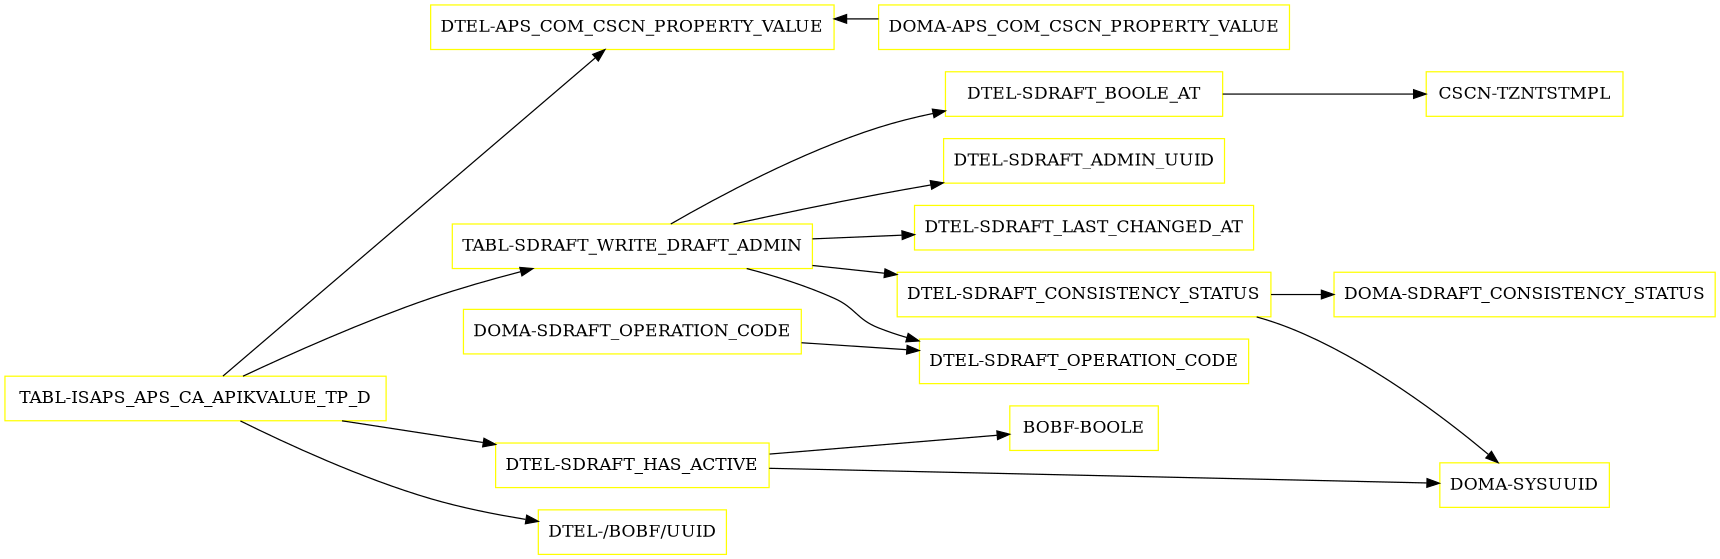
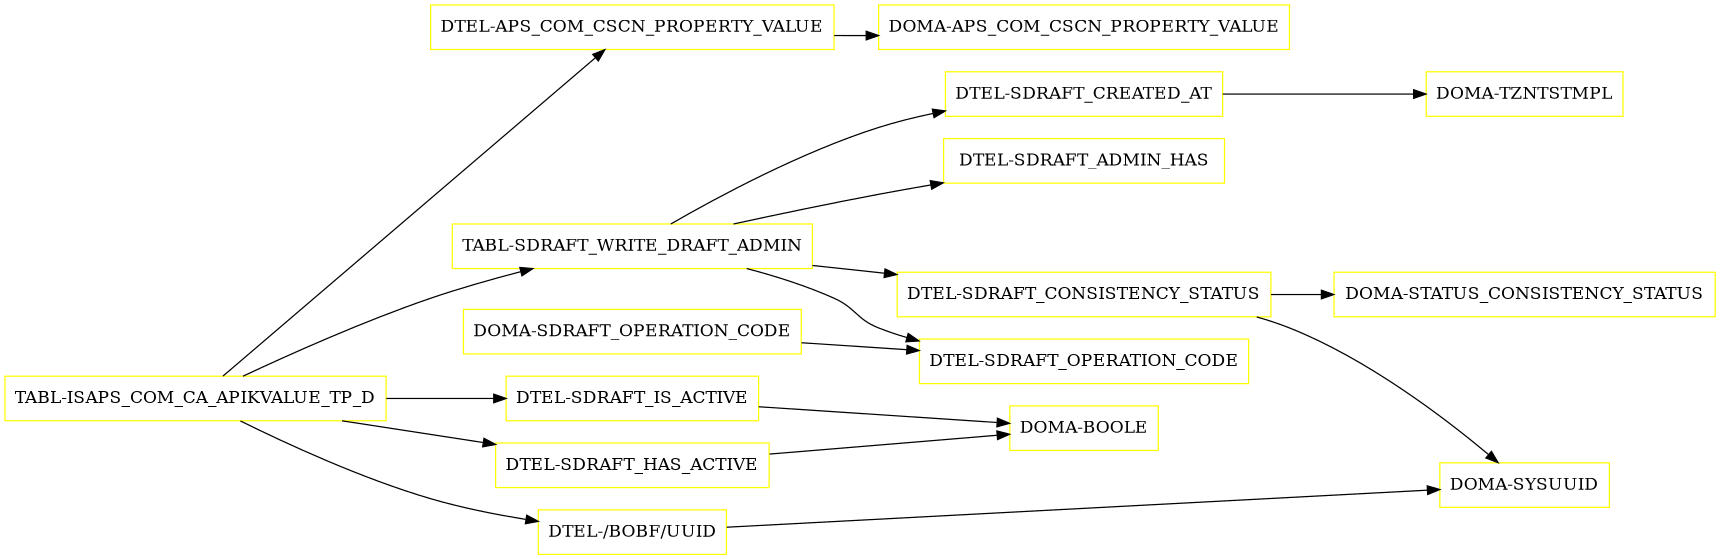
edge "DOMA-APS_COM_CSCN_PROPERTY_VALUE" -> "DTEL-APS_COM_CSCN_PROPERTY_VALUE": reversed
node "DTEL-SDRAFT_BOOLE_AT": label "DTEL-SDRAFT_BOOLE_AT" -> "DTEL-SDRAFT_CREATED_AT"
node "CSCN-TZNTSTMPL": label "CSCN-TZNTSTMPL" -> "DOMA-TZNTSTMPL"
node "DTEL-SDRAFT_ADMIN_UUID": label "DTEL-SDRAFT_ADMIN_UUID" -> "DTEL-SDRAFT_ADMIN_HAS"
node "DTEL-SDRAFT_LAST_CHANGED_AT": removed
node "DOMA-SDRAFT_CONSISTENCY_STATUS": label "DOMA-SDRAFT_CONSISTENCY_STATUS" -> "DOMA-STATUS_CONSISTENCY_STATUS"
node "TABL-ISAPS_APS_CA_APIKVALUE_TP_D": label "TABL-ISAPS_APS_CA_APIKVALUE_TP_D" -> "TABL-ISAPS_COM_CA_APIKVALUE_TP_D"
node "DTEL-SDRAFT_IS_ACTIVE": added
node "BOBF-BOOLE": label "BOBF-BOOLE" -> "DOMA-BOOLE"
edge "DTEL-SDRAFT_HAS_ACTIVE" -> "DOMA-SYSUUID": now "DTEL-/BOBF/UUID" -> "DOMA-SYSUUID"
